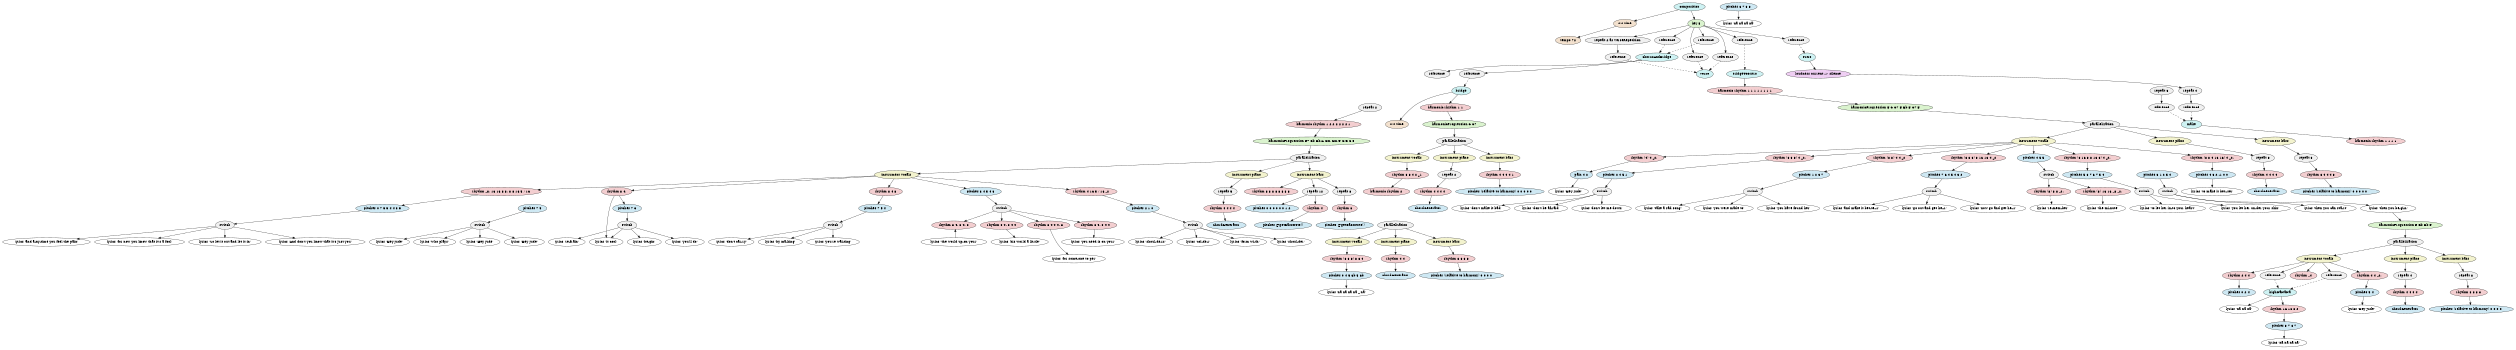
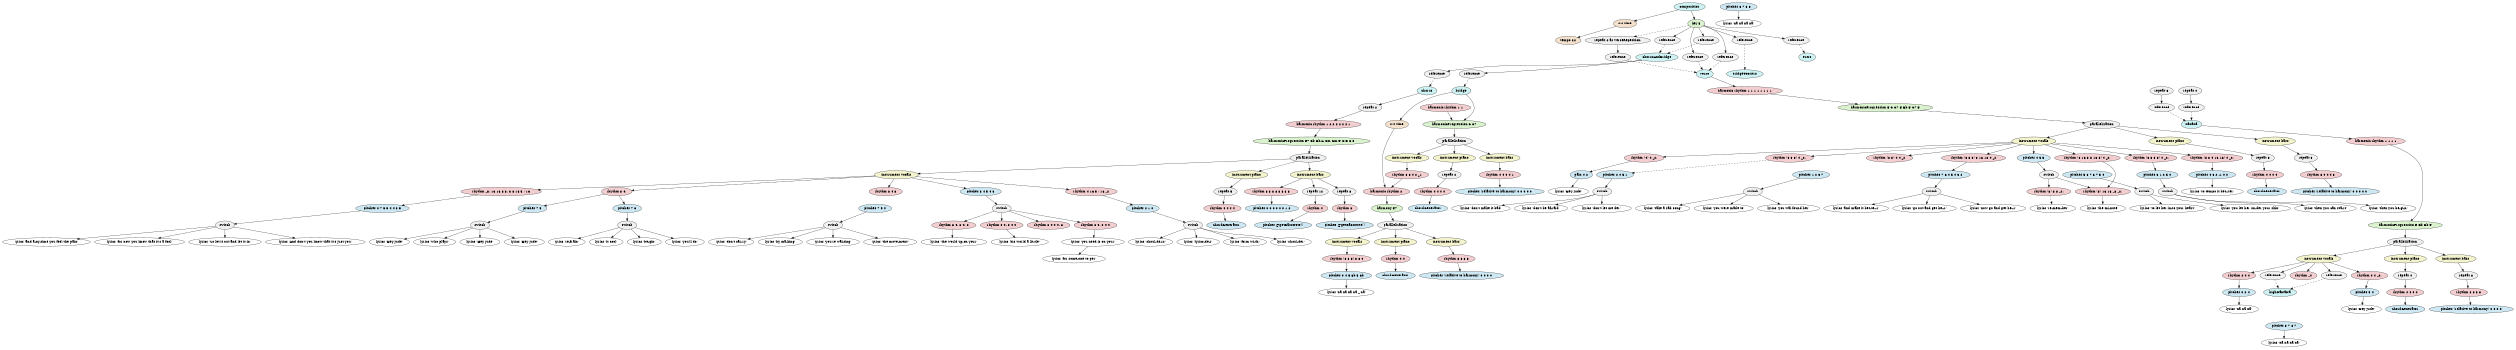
edge "key F" -> "repeat 2 as verseRepetition": style solid -> dashed
node "tempo 72": label "tempo 72" -> "tempo 22"
node "loudness current -> silence": removed
edge "bridgeToOutro" -> "harmonic rhythm 1 1 1 1 1 1 1 1": now "verse" -> "harmonic rhythm 1 1 1 1 1 1 1 1"
node "chorus": added
edge "bridge" -> "harmonic rhythm 1 1": now "bridge" -> "harmonicProgression C C7"
node "make": label "make" -> "nanana"
edge "2/4 time" -> "harmonic rhythm 2": added
node "rhythm (8 8 8 8) 4 _2.": added
edge "rhythm (8 16 8 8 16 8) 4 _2." -> "pitches 5 8 7 6 7 5 4": now "rhythm (8 16 8 8 16 8) 4 _2." -> "rhythm (8) 16 16 _8 _2."
edge "rhythm (8 8 8) 4 _2." -> "pitches 2 4 5 1": style solid -> dashed
edge "rhythm (8 8) 4 4 _2" -> "pitches 1 2 3 7": removed
node "lyrics 'to make it bet--ter'": label "lyrics 'to make it bet--ter'" -> "lyrics 'to tempo it bet--ter'"
edge "rhythm 8 4 8" -> "pitches 7 5 4": removed
edge "repeat 12" -> "pitches 0 0 0 0 0 0 1 2": now "rhythm 8 8 8 8 8 8 8 8" -> "pitches 0 0 0 0 0 0 1 2"
node "harmony F7": added
node "lyrics 'don't let me down'": label "lyrics 'don't let me down'" -> "lyrics 'don't let me der'"
node "lyrics 'you have found her'": label "lyrics 'you have found her'" -> "lyrics 'you wai found her'"
edge "rhythm 8 4." -> "lyrics 'it cool'": now "rhythm 8 4." -> "pitches 7 5"
edge "lyrics 'then you be-gi-n'" -> "harmonicProgression F Eb Bb F": now "harmonic rhythm 1 1 1 1" -> "harmonicProgression F Eb Bb F"
edge "lyrics 'the world up-on your'" -> "rhythm 8 4. 8 4. 8": reversed
node "lyrics 'the move-ment'": added
edge "rhythm 8 4 4 4. 8" -> "lyrics 'for some-one to per'": now "lyrics 'you need is on your'" -> "lyrics 'for some-one to per'"
node "lyrics 'col-de-r'": label "lyrics 'col-de-r'" -> "lyrics 'lyrics-de-r'"
edge "highNaNaNa" -> "lyrics 'na na na'": now "pitches 0 2 4" -> "lyrics 'na na na'"
node "rhythm 16 16 8 2": removed
